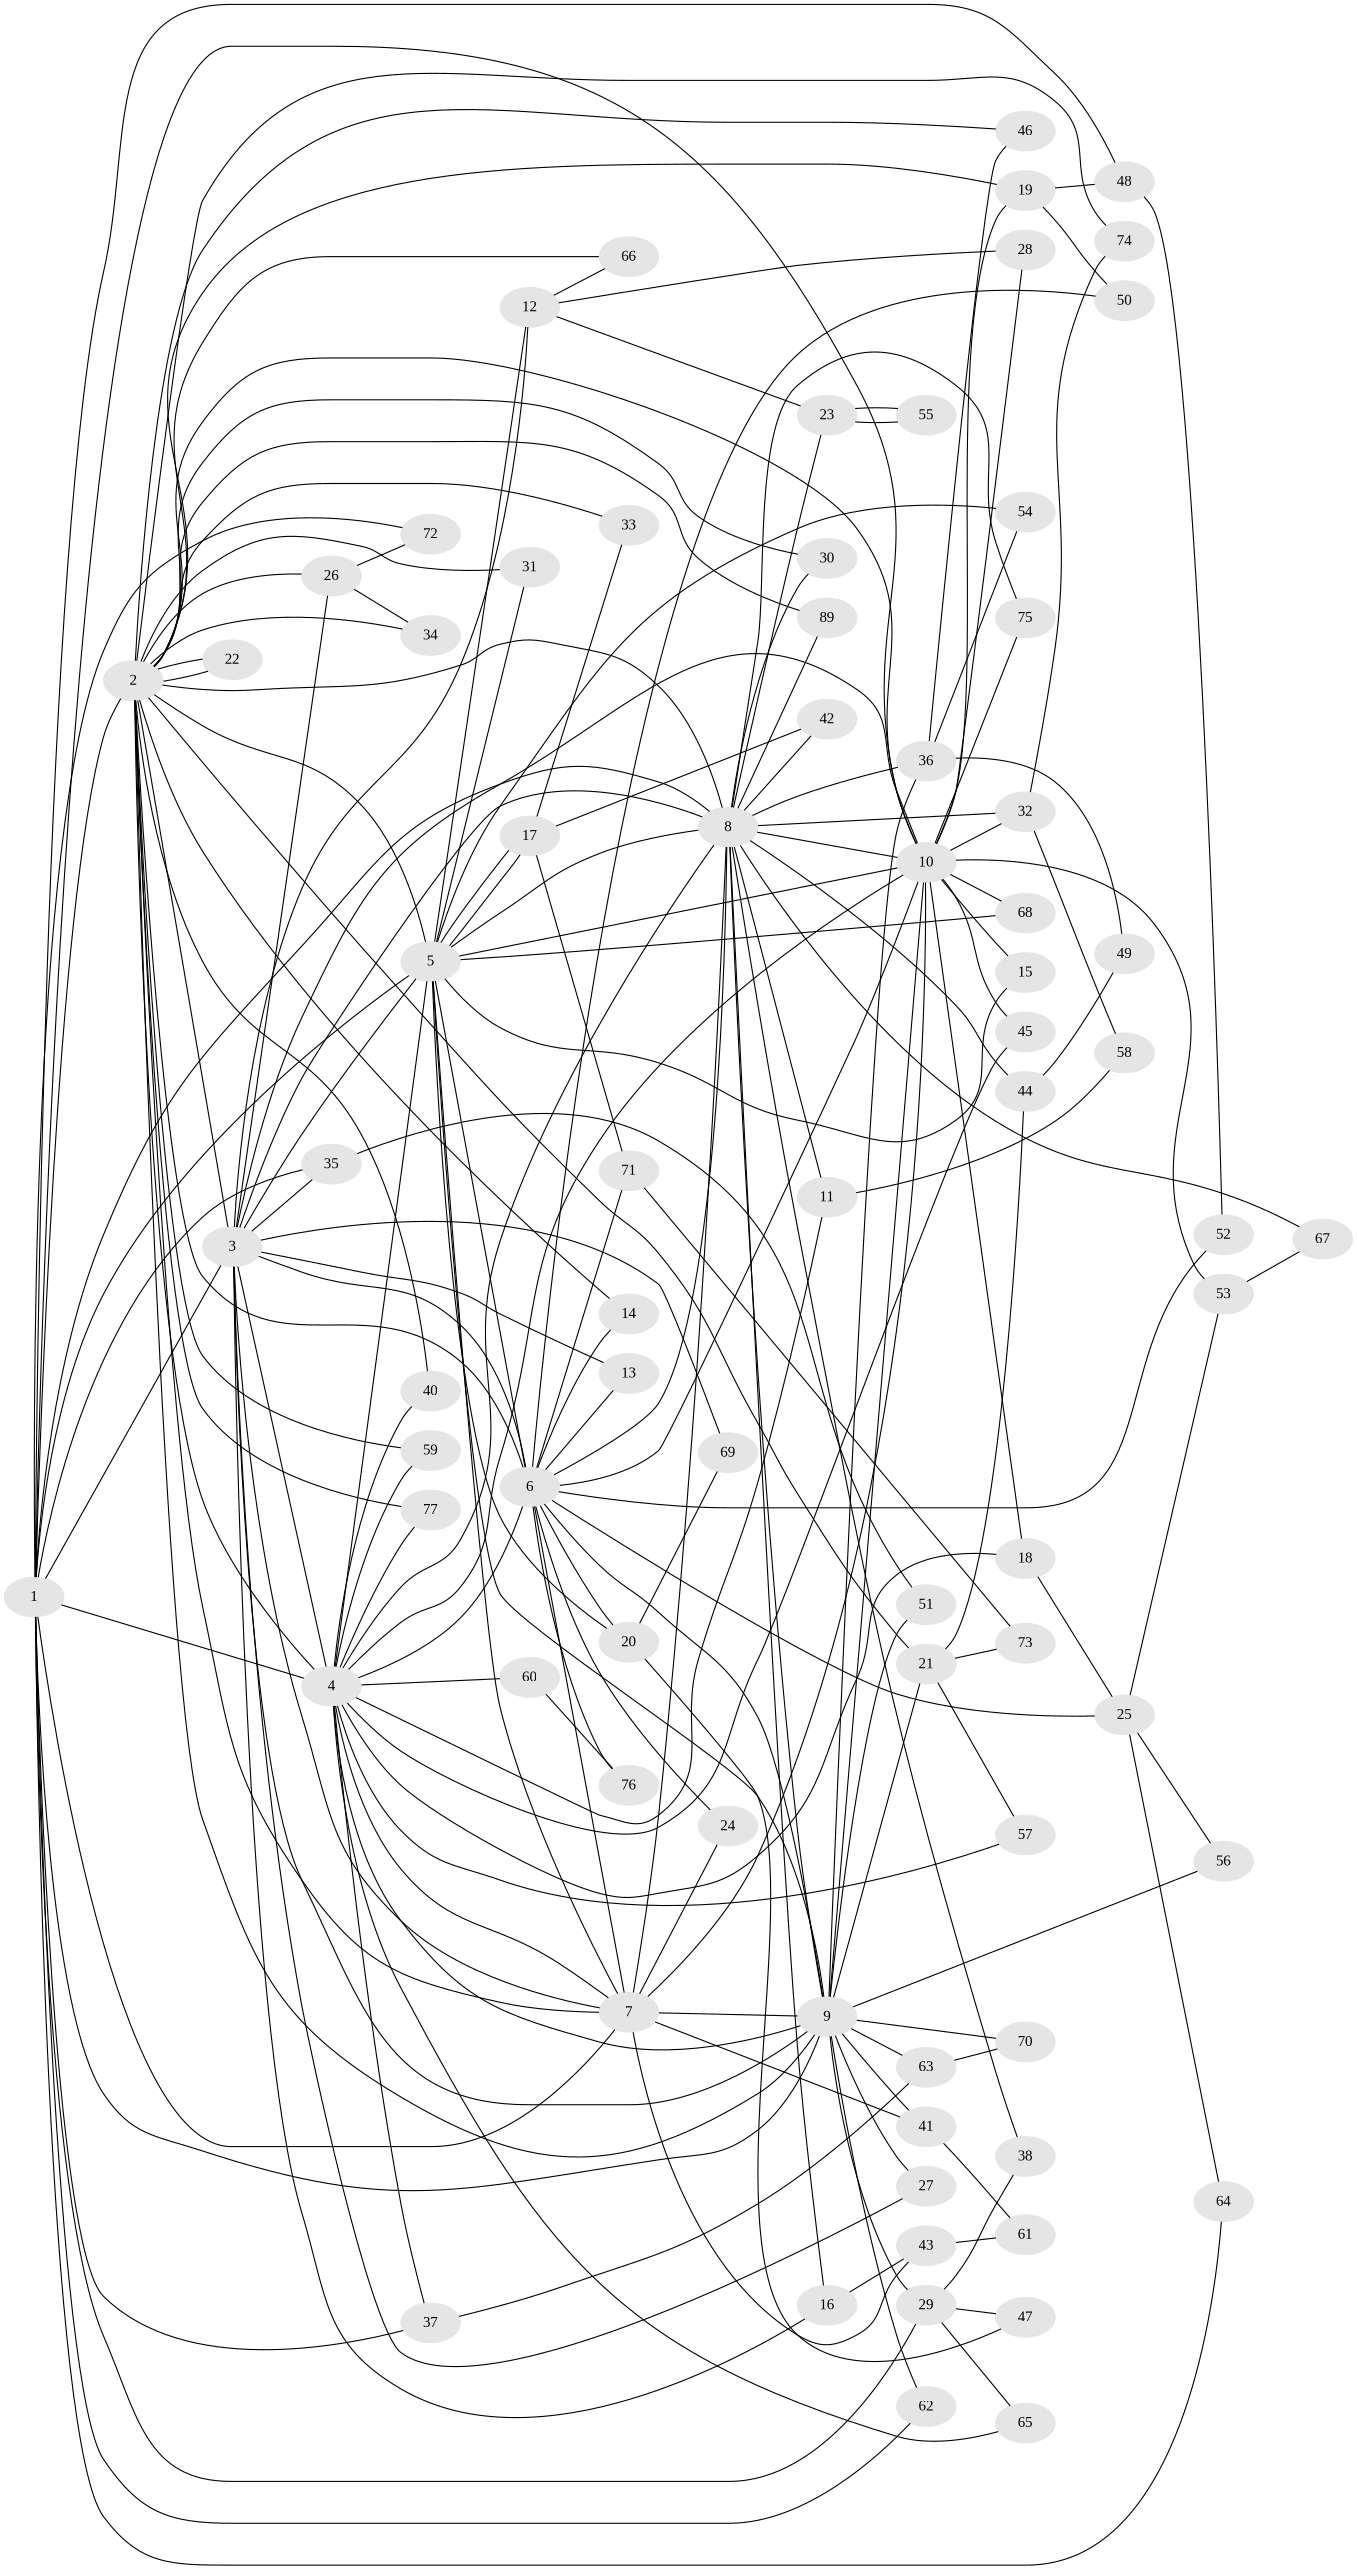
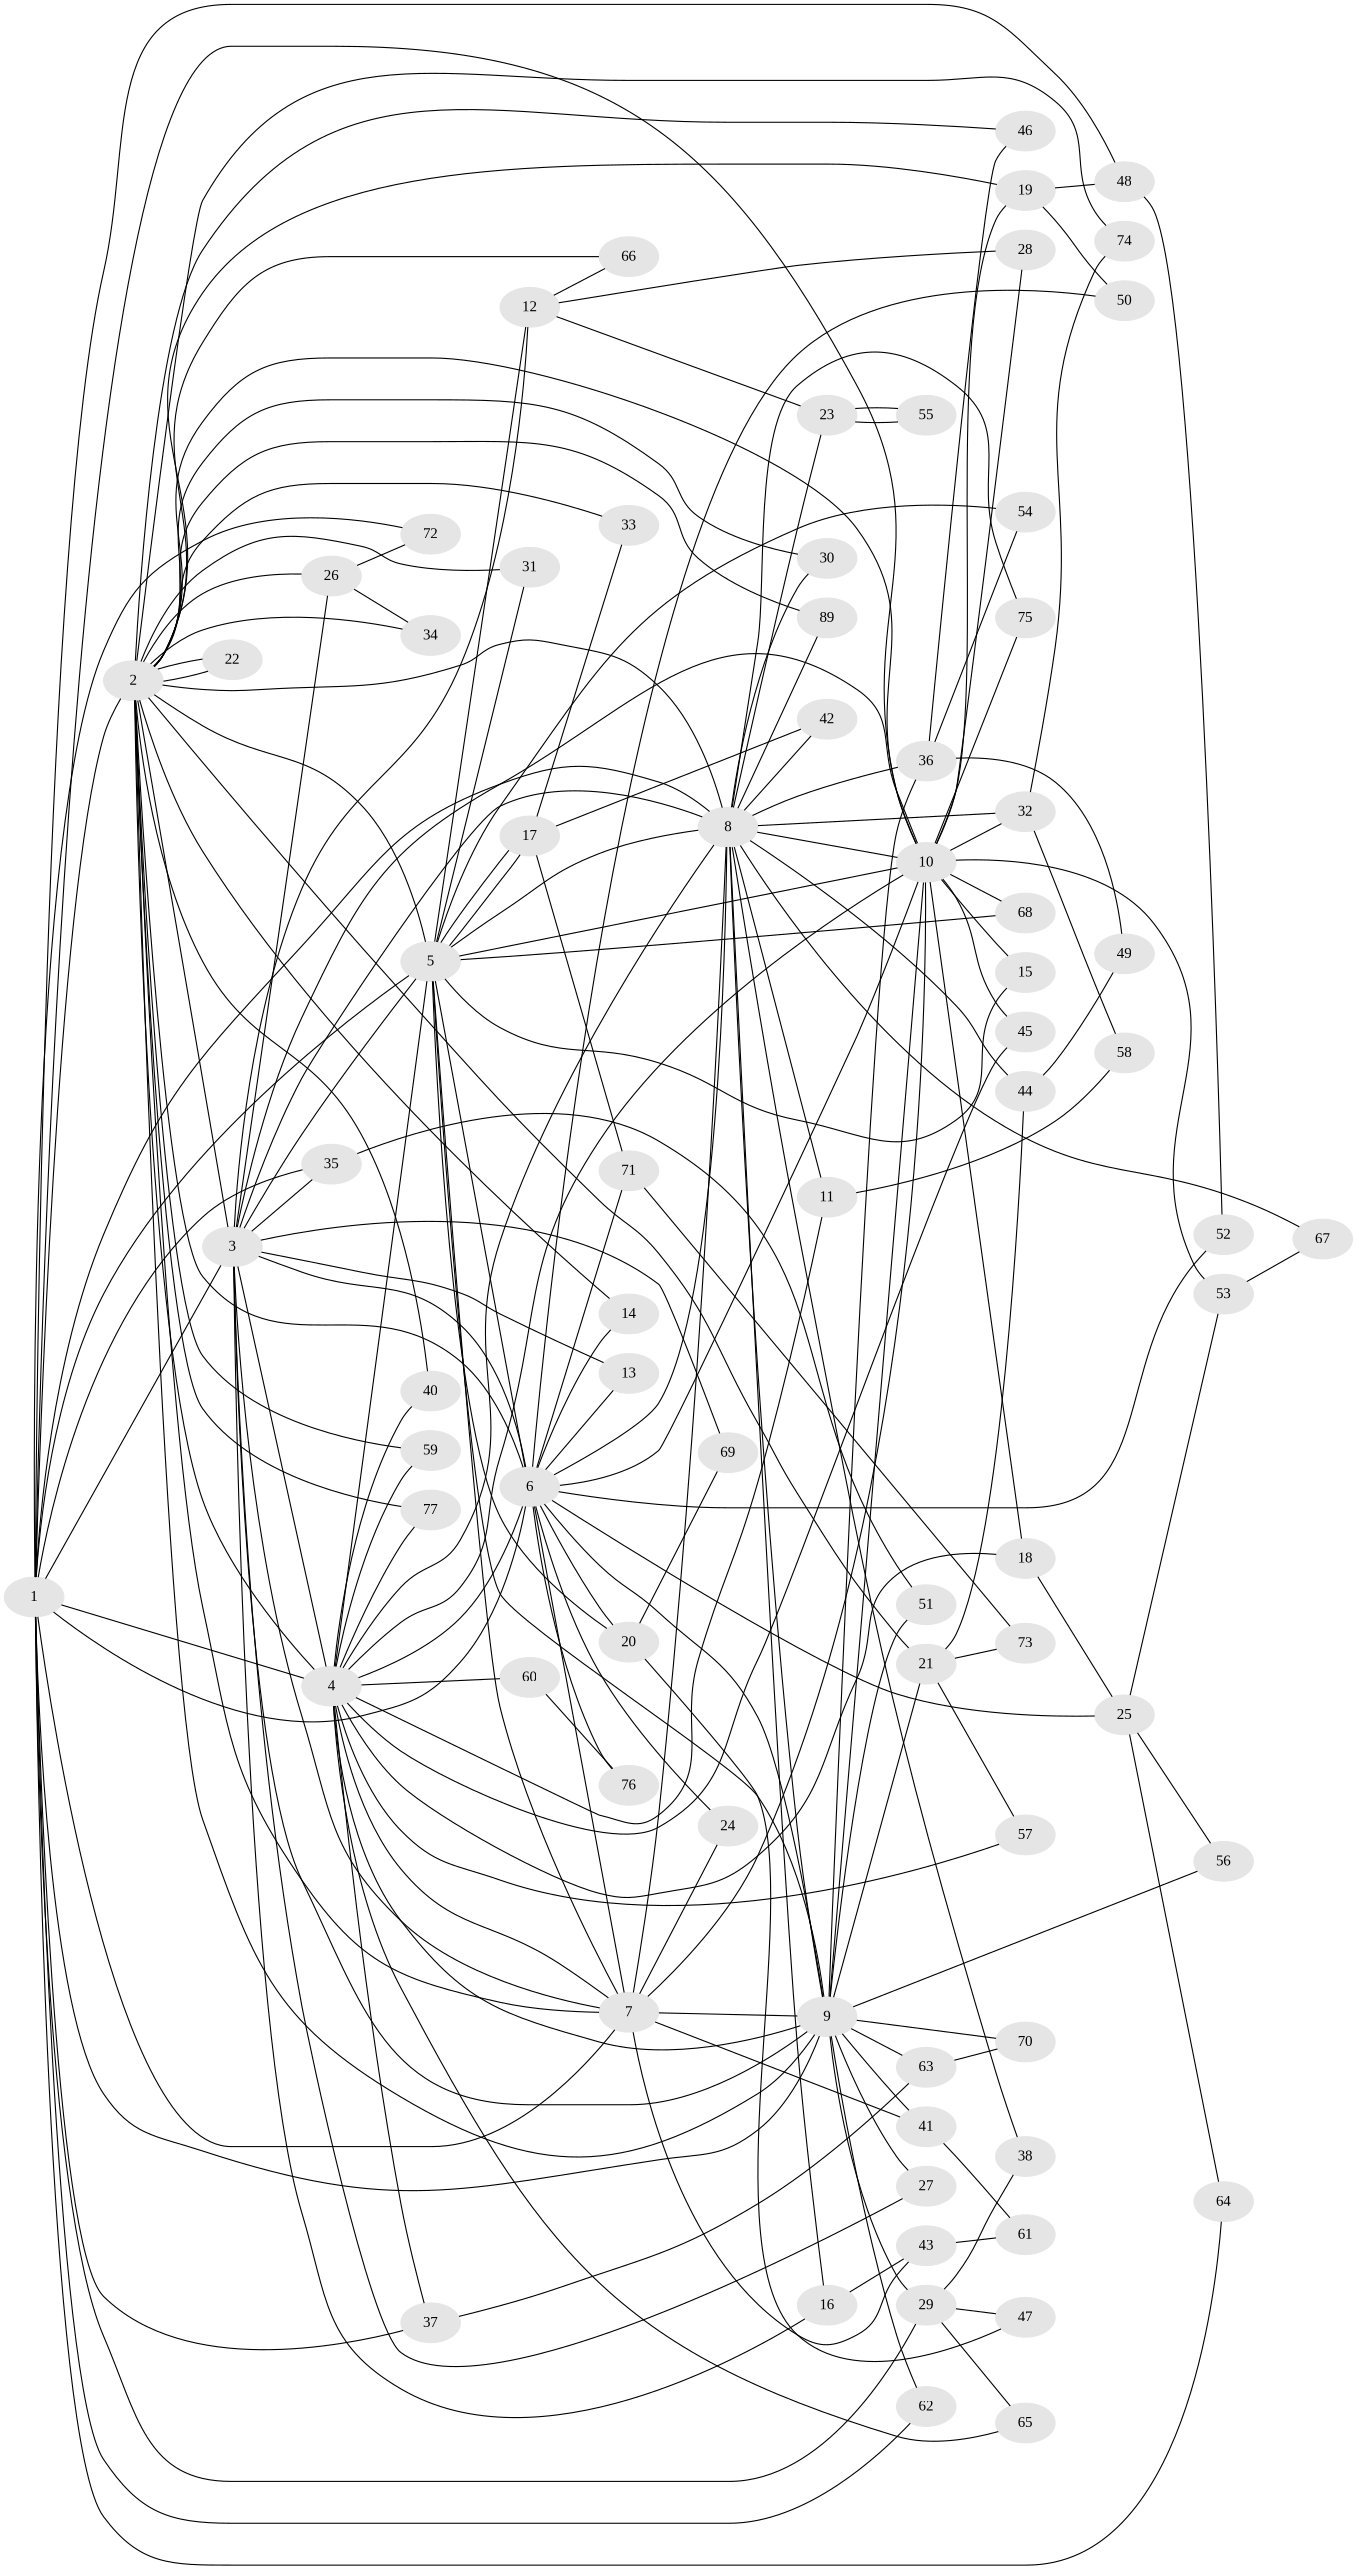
edge "6" -- "1": added
